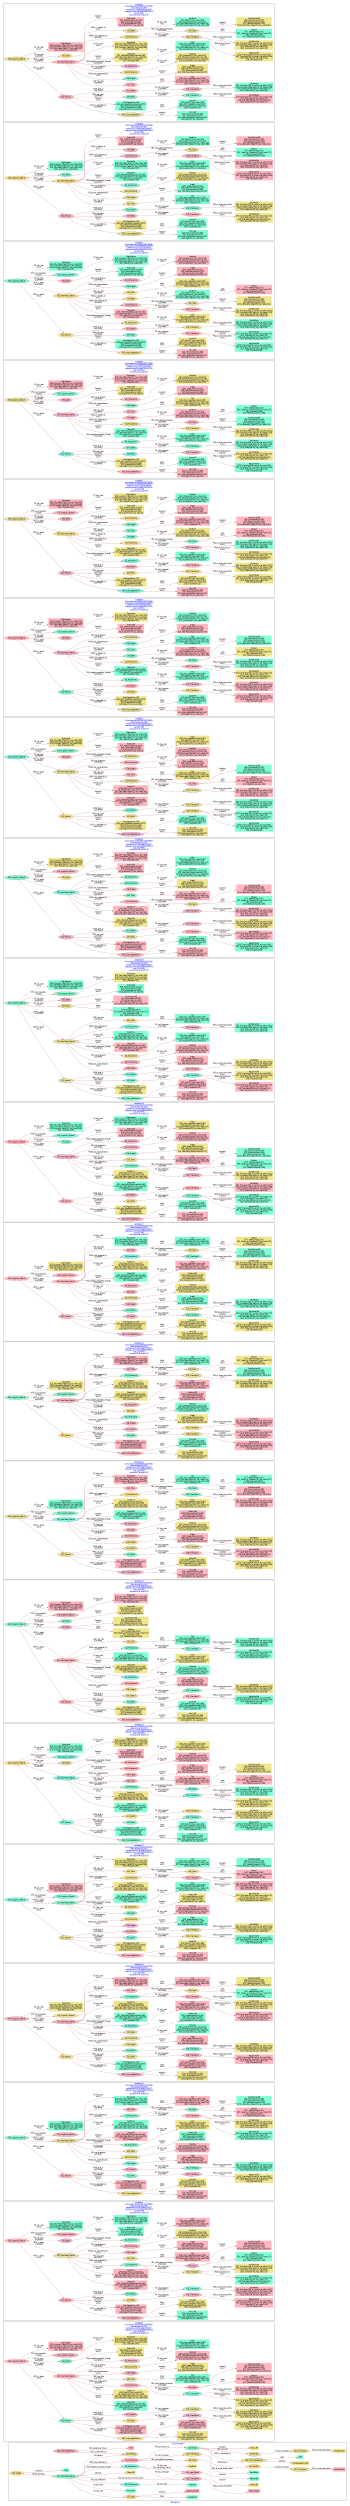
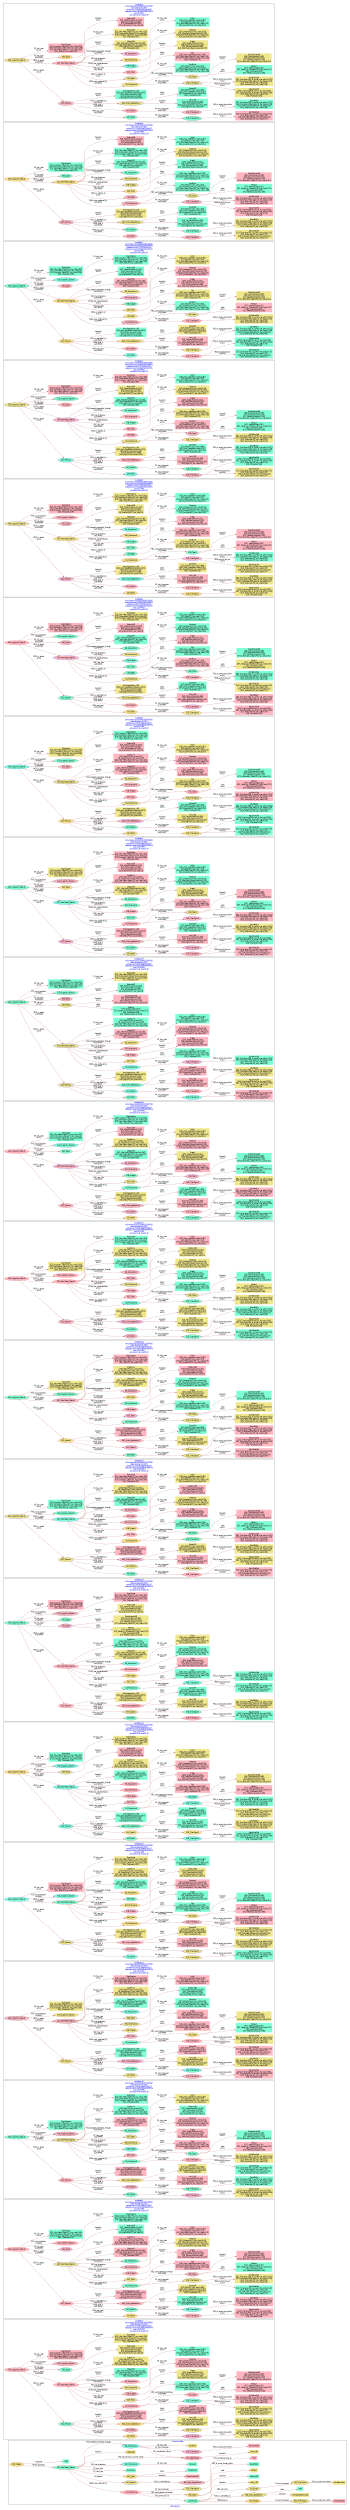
edge "E82_Actor_Appellation2" -> "E21_Person2": reversed
node "Medium": added
